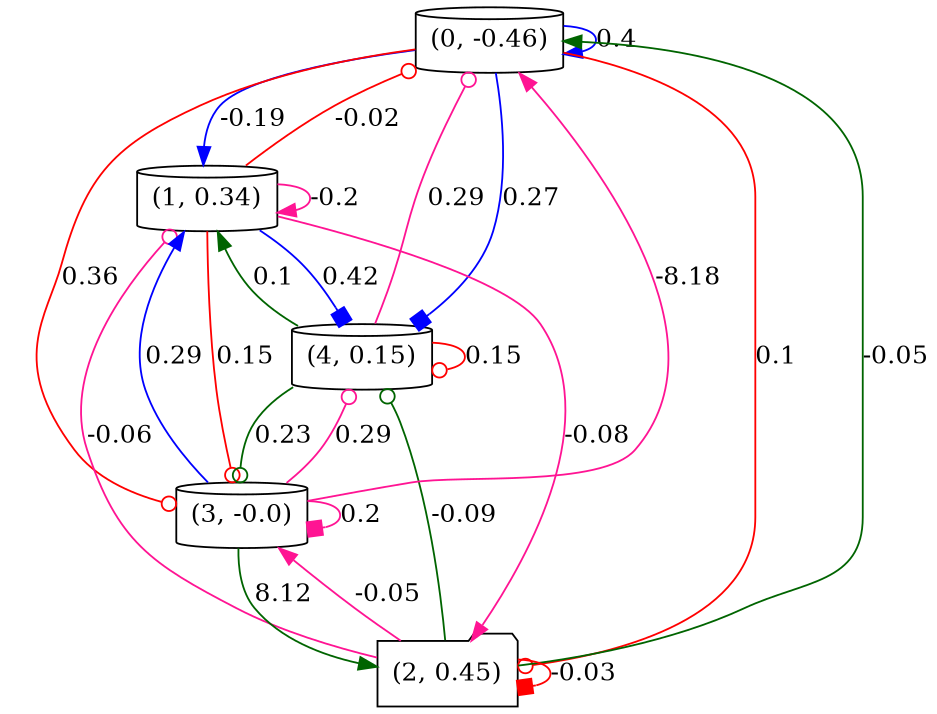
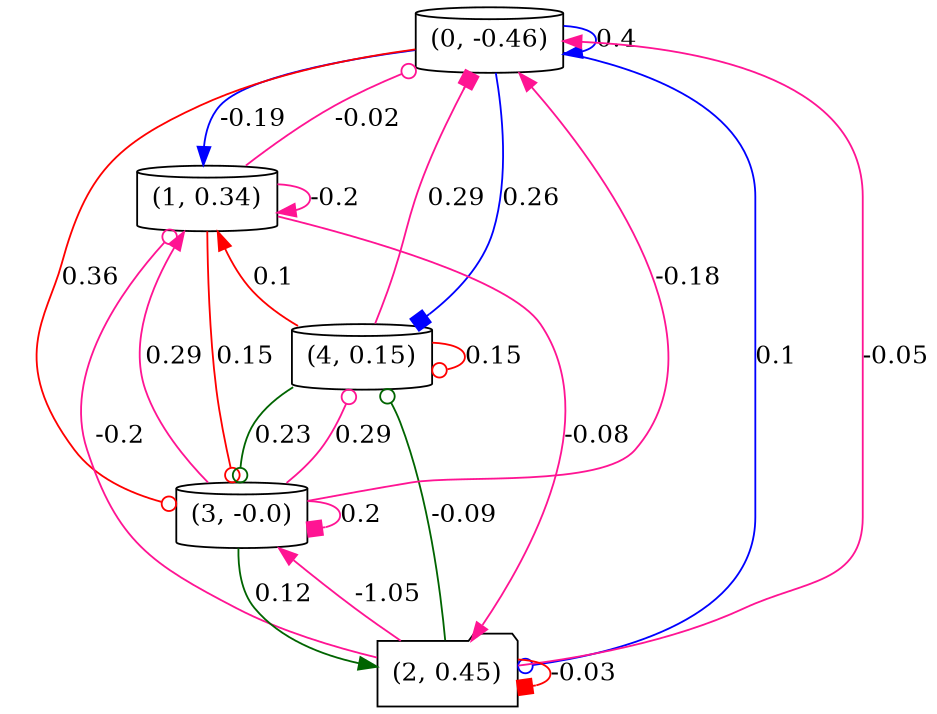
edge "(1, 0.34)" -> "(0, -0.46)": color red -> deeppink
edge "(0, -0.46)" -> "(4, 0.15)": label "0.27" -> "0.26"
edge "(4, 0.15)" -> "(0, -0.46)": arrowhead odot -> box
edge "(1, 0.34)" -> "(4, 0.15)": removed, label "0.42"
edge "(3, -0.0)" -> "(0, -0.46)": label "-8.18" -> "-0.18"
edge "(4, 0.15)" -> "(1, 0.34)": color darkgreen -> red
edge "(3, -0.0)" -> "(1, 0.34)": color blue -> deeppink
edge "(0, -0.46)" -> "(2, 0.45)": color red -> blue
edge "(2, 0.45)" -> "(0, -0.46)": color darkgreen -> deeppink
edge "(2, 0.45)" -> "(1, 0.34)": label "-0.06" -> "-0.2"
edge "(3, -0.0)" -> "(2, 0.45)": label "8.12" -> "0.12"
edge "(2, 0.45)" -> "(3, -0.0)": label "-0.05" -> "-1.05"
